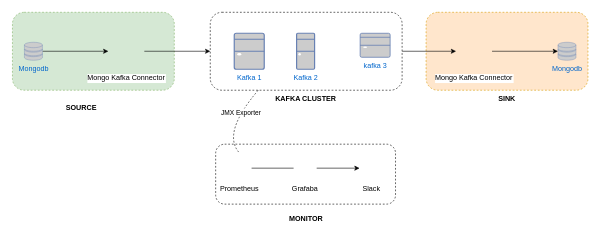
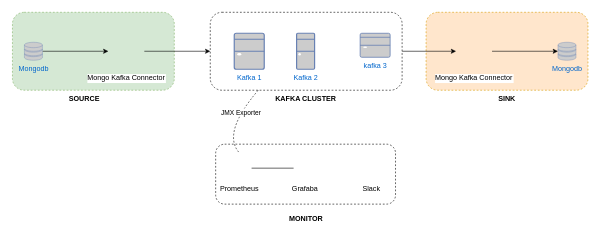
node "SOURCE": moved (81, 108) -> (84, 99)
edge "Grafaba" -> "Slack": removed
